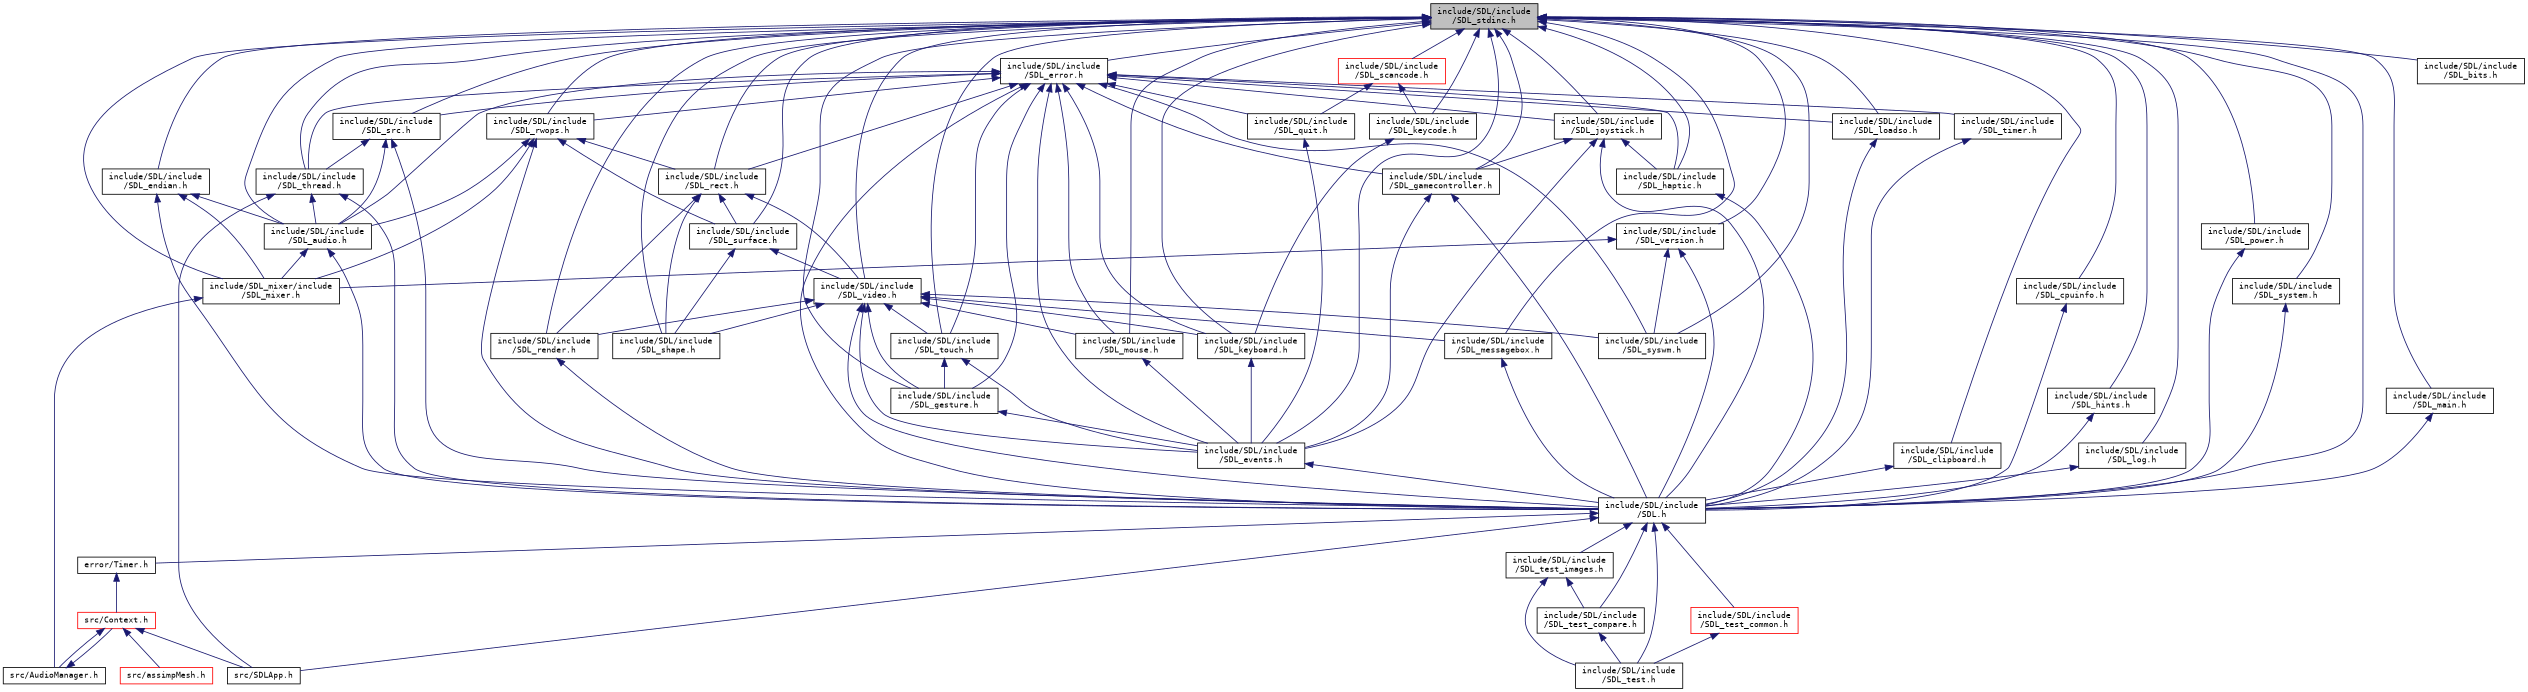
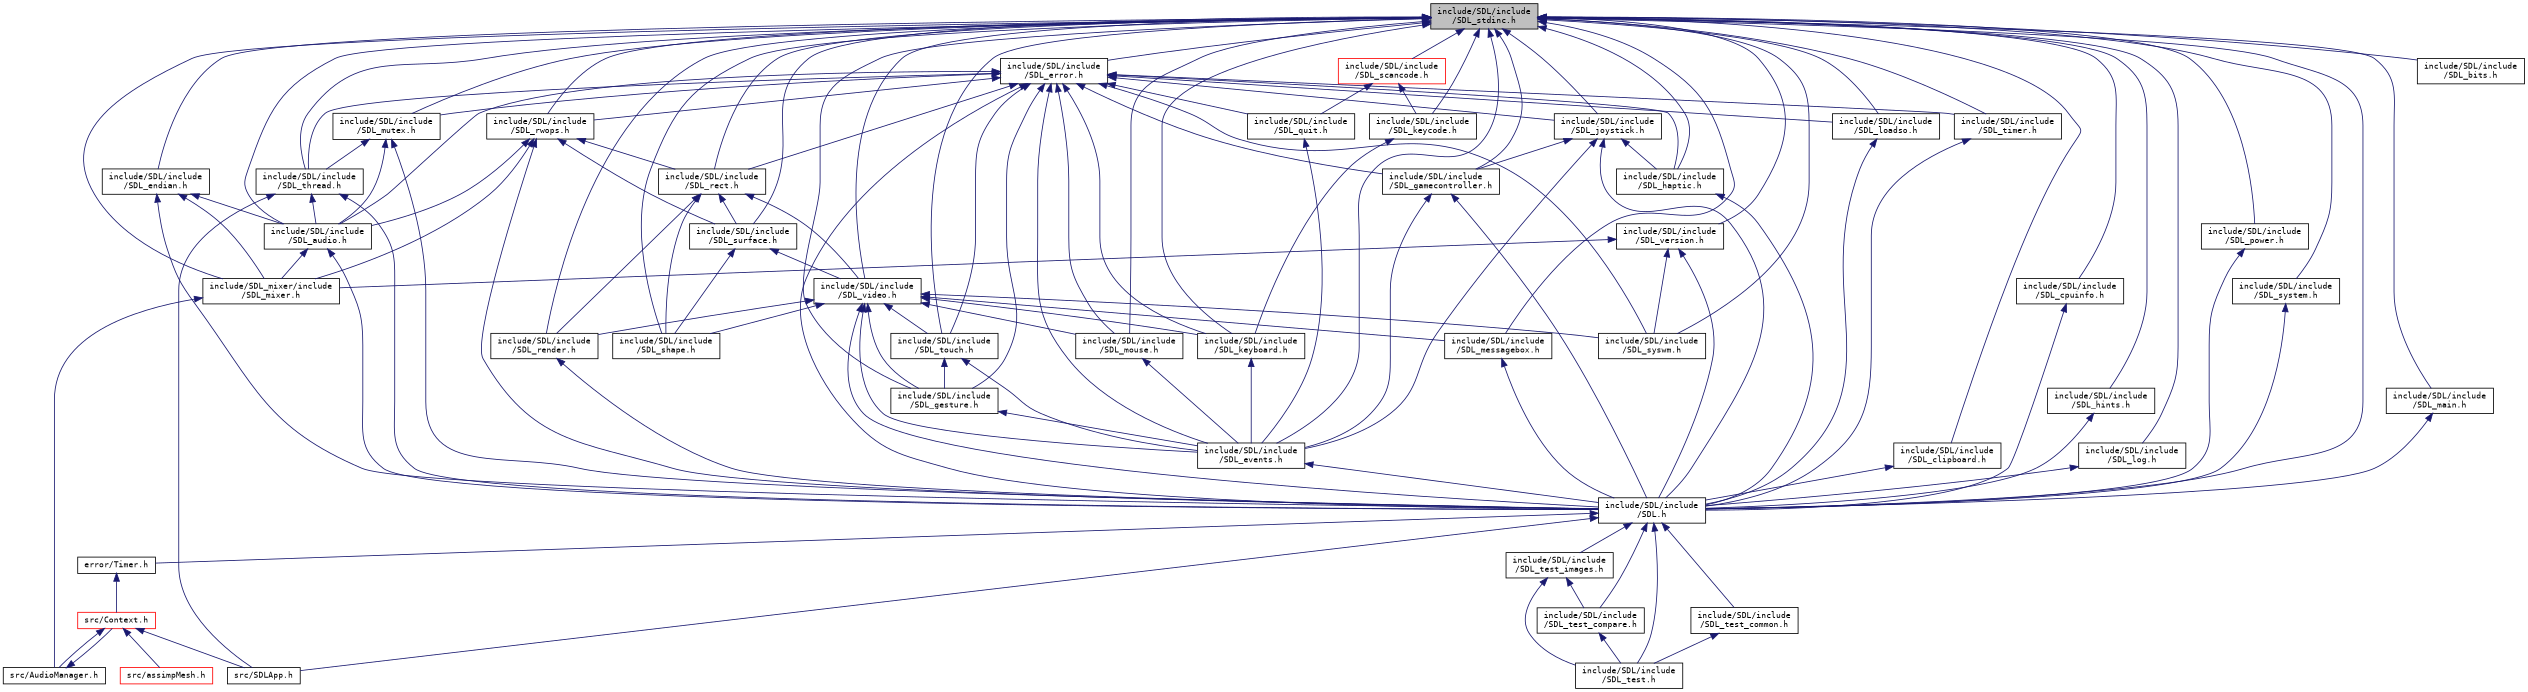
edge "include/SDL/include /SDL_timer.h" -> "include/SDL/include /SDL_stdinc.h": added
node "include/SDL/include /SDL_src.h": label "include/SDL/include /SDL_src.h" -> "include/SDL/include /SDL_mutex.h"
node "include/SDL/include /SDL_test_common.h": color red -> black
